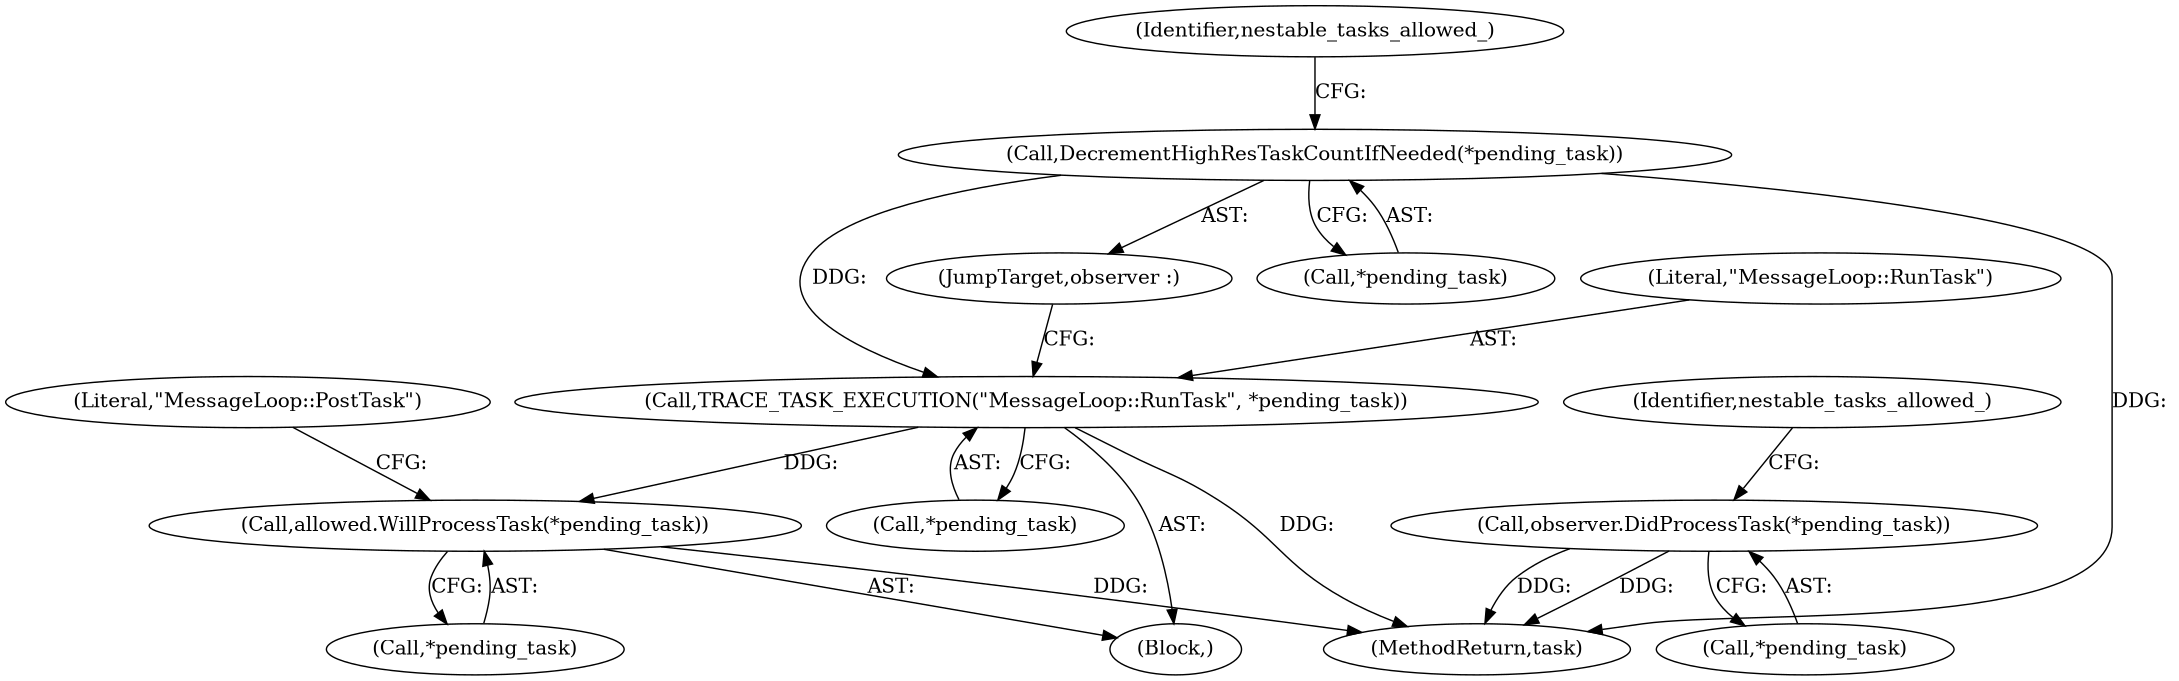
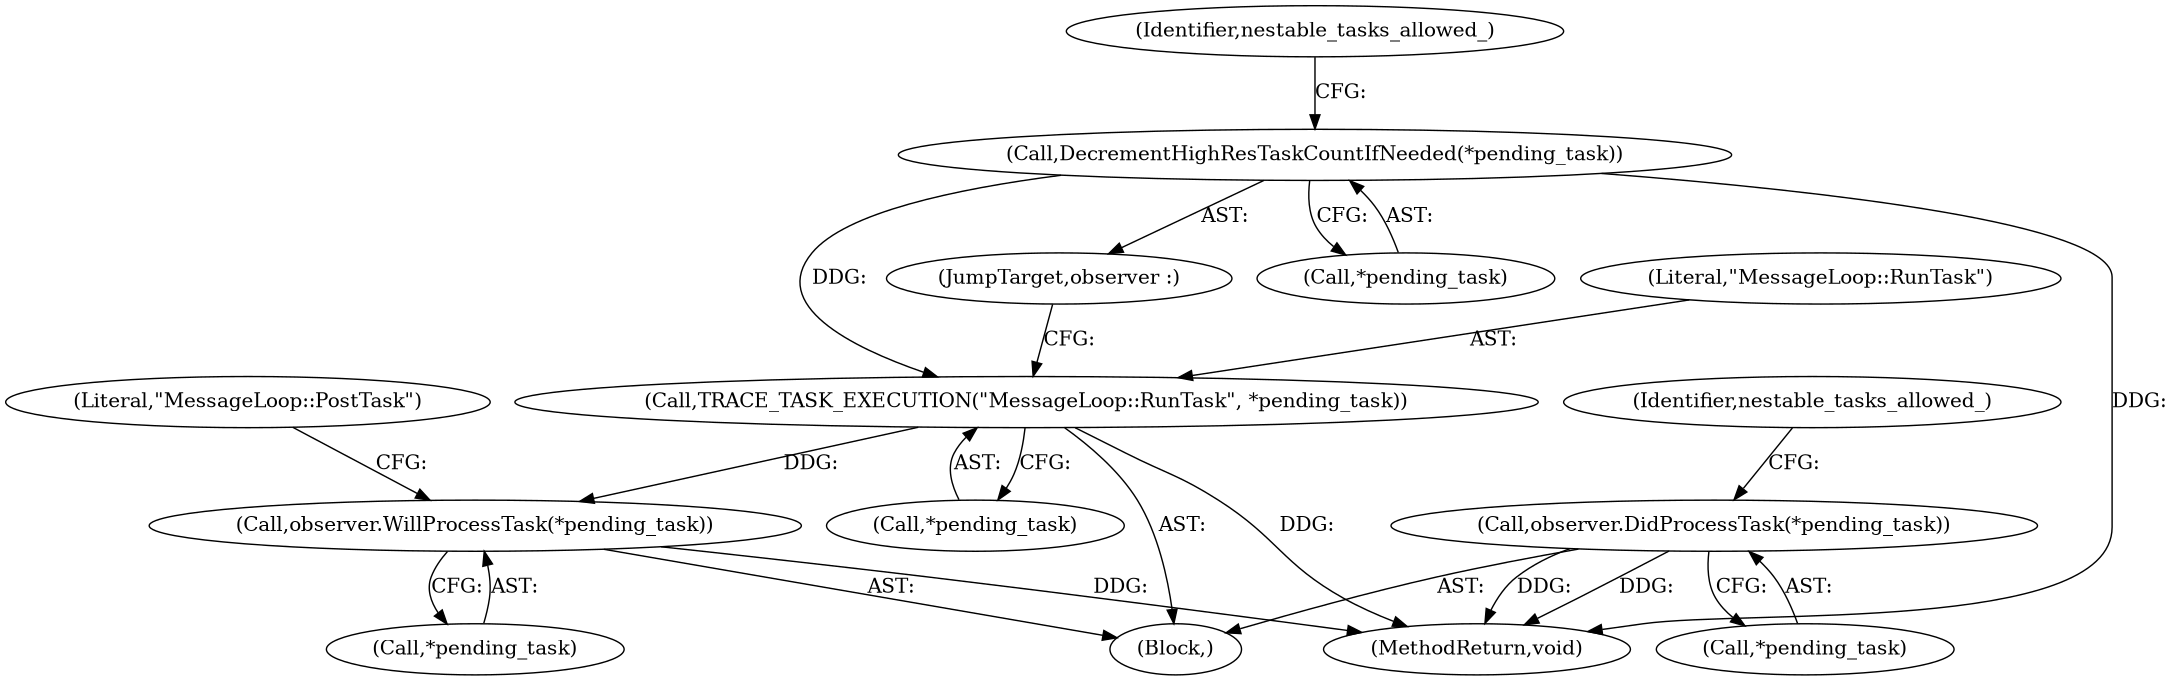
node "(Call,allowed.WillProcessTask(*pending_task))": label "(Call,allowed.WillProcessTask(*pending_task))" -> "(Call,observer.WillProcessTask(*pending_task))"
edge "(Call,observer.DidProcessTask(*pending_task))" -> "(Block,)": added, label "AST:"
node "(MethodReturn,task)": label "(MethodReturn,task)" -> "(MethodReturn,void)"
